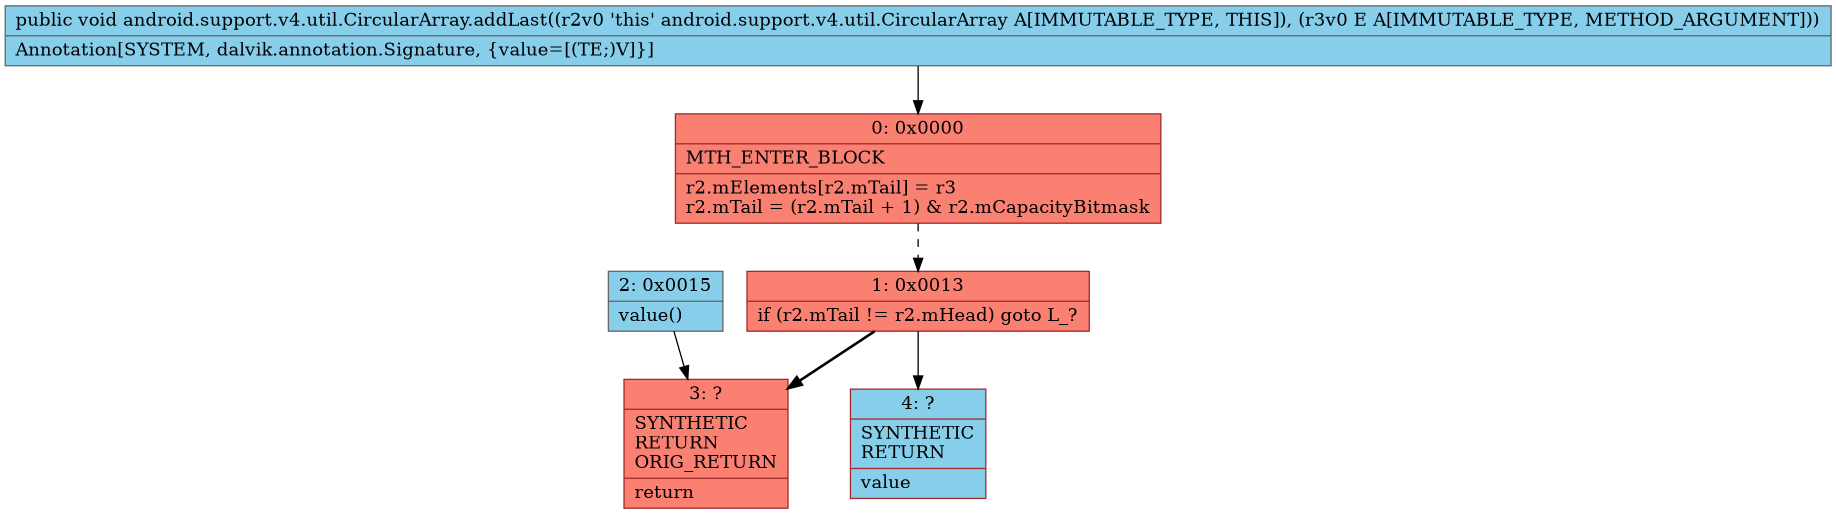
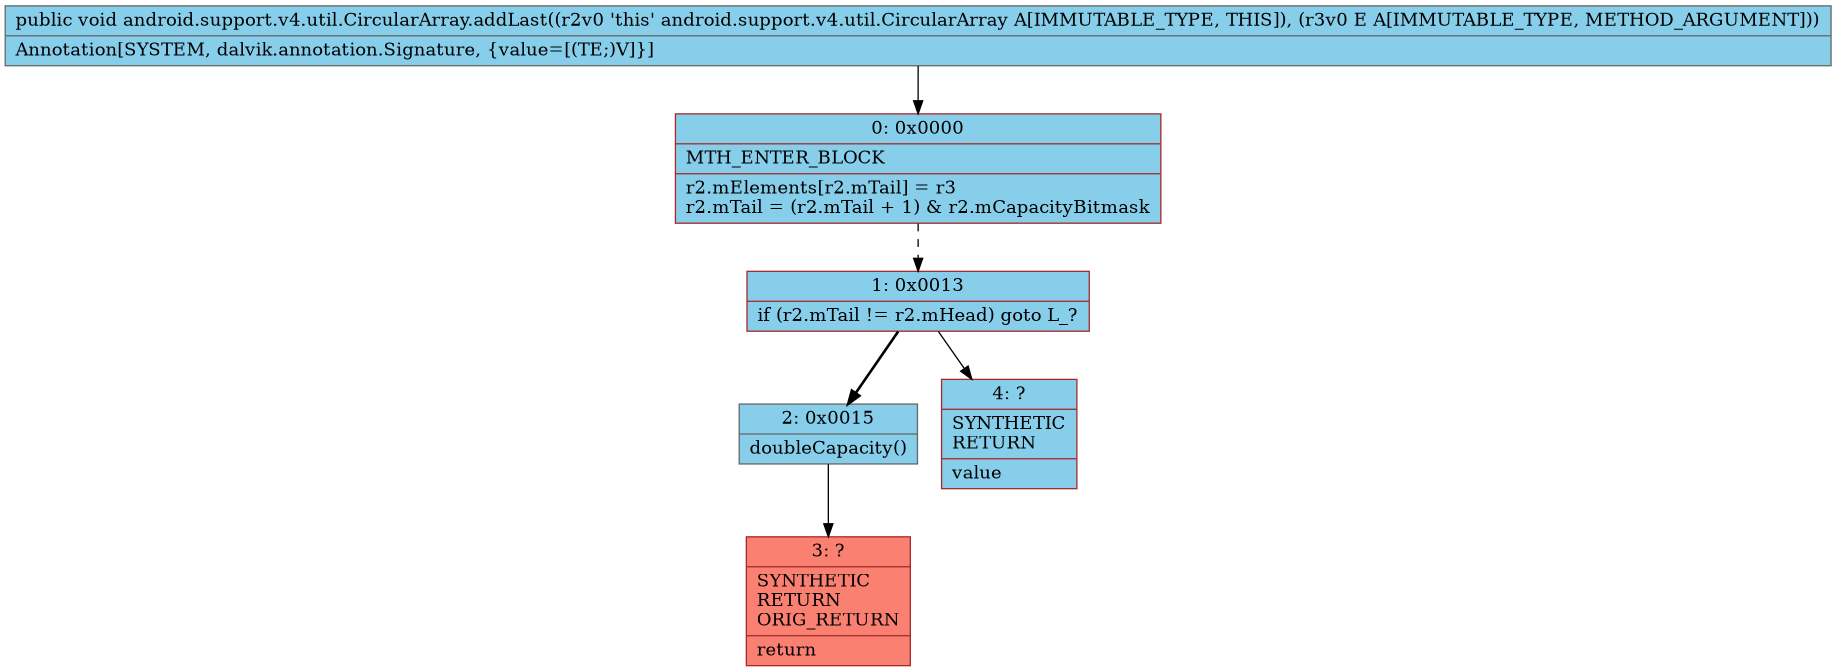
node "0: 0x0000": fillcolor salmon -> skyblue
node "1: 0x0013": fillcolor salmon -> skyblue
node "2: 0x0015": text "value()" -> "doubleCapacity()"
edge "1: 0x0013" -> "3: ?": now "1: 0x0013" -> "2: 0x0015"
